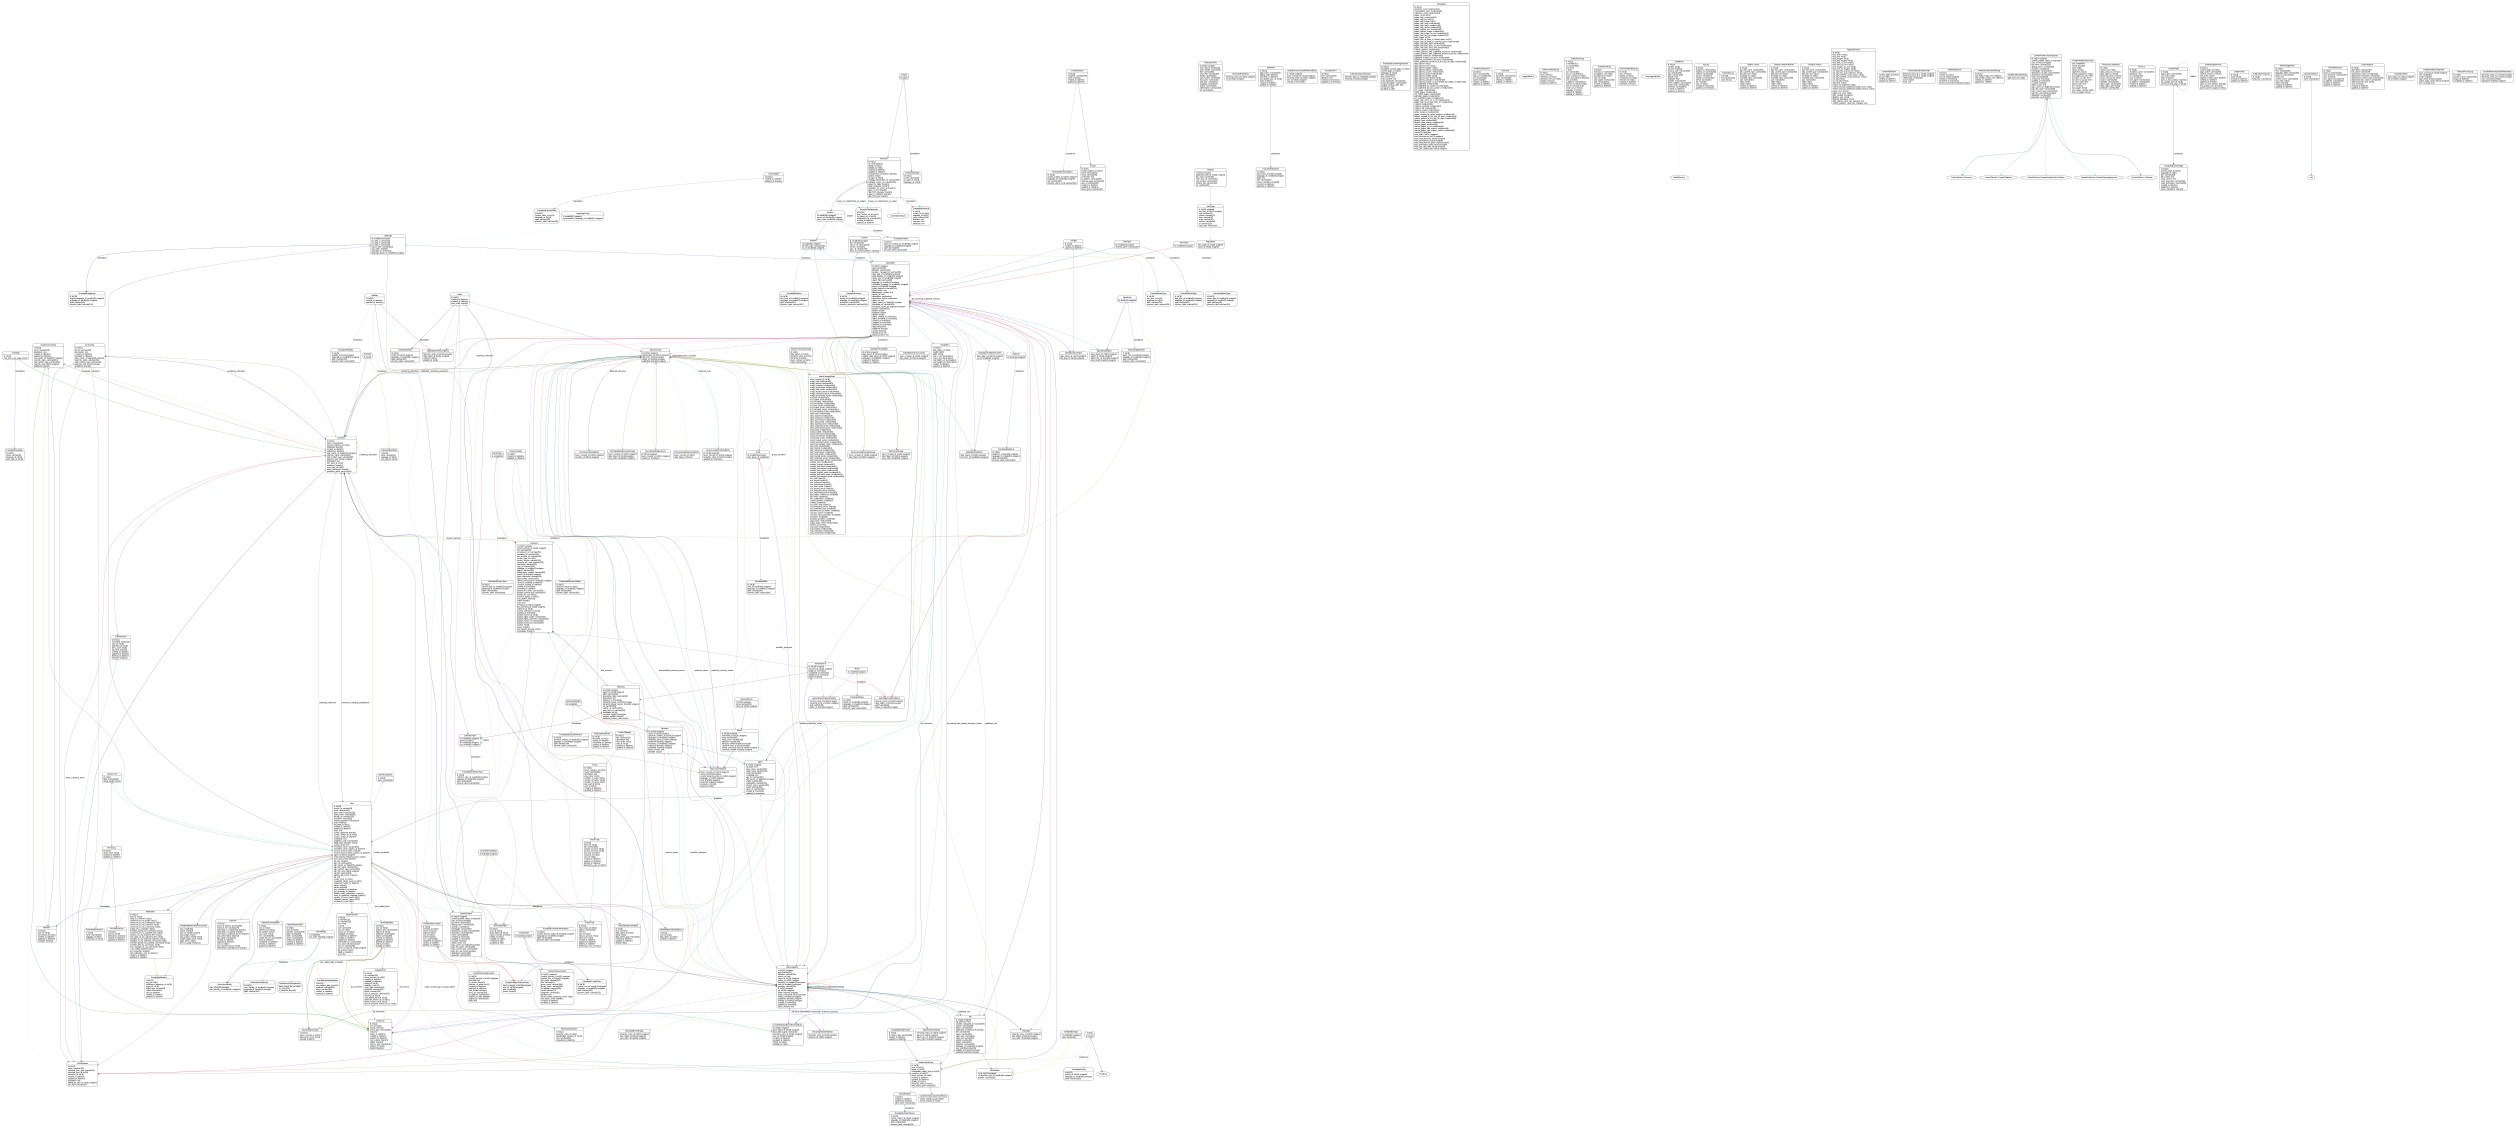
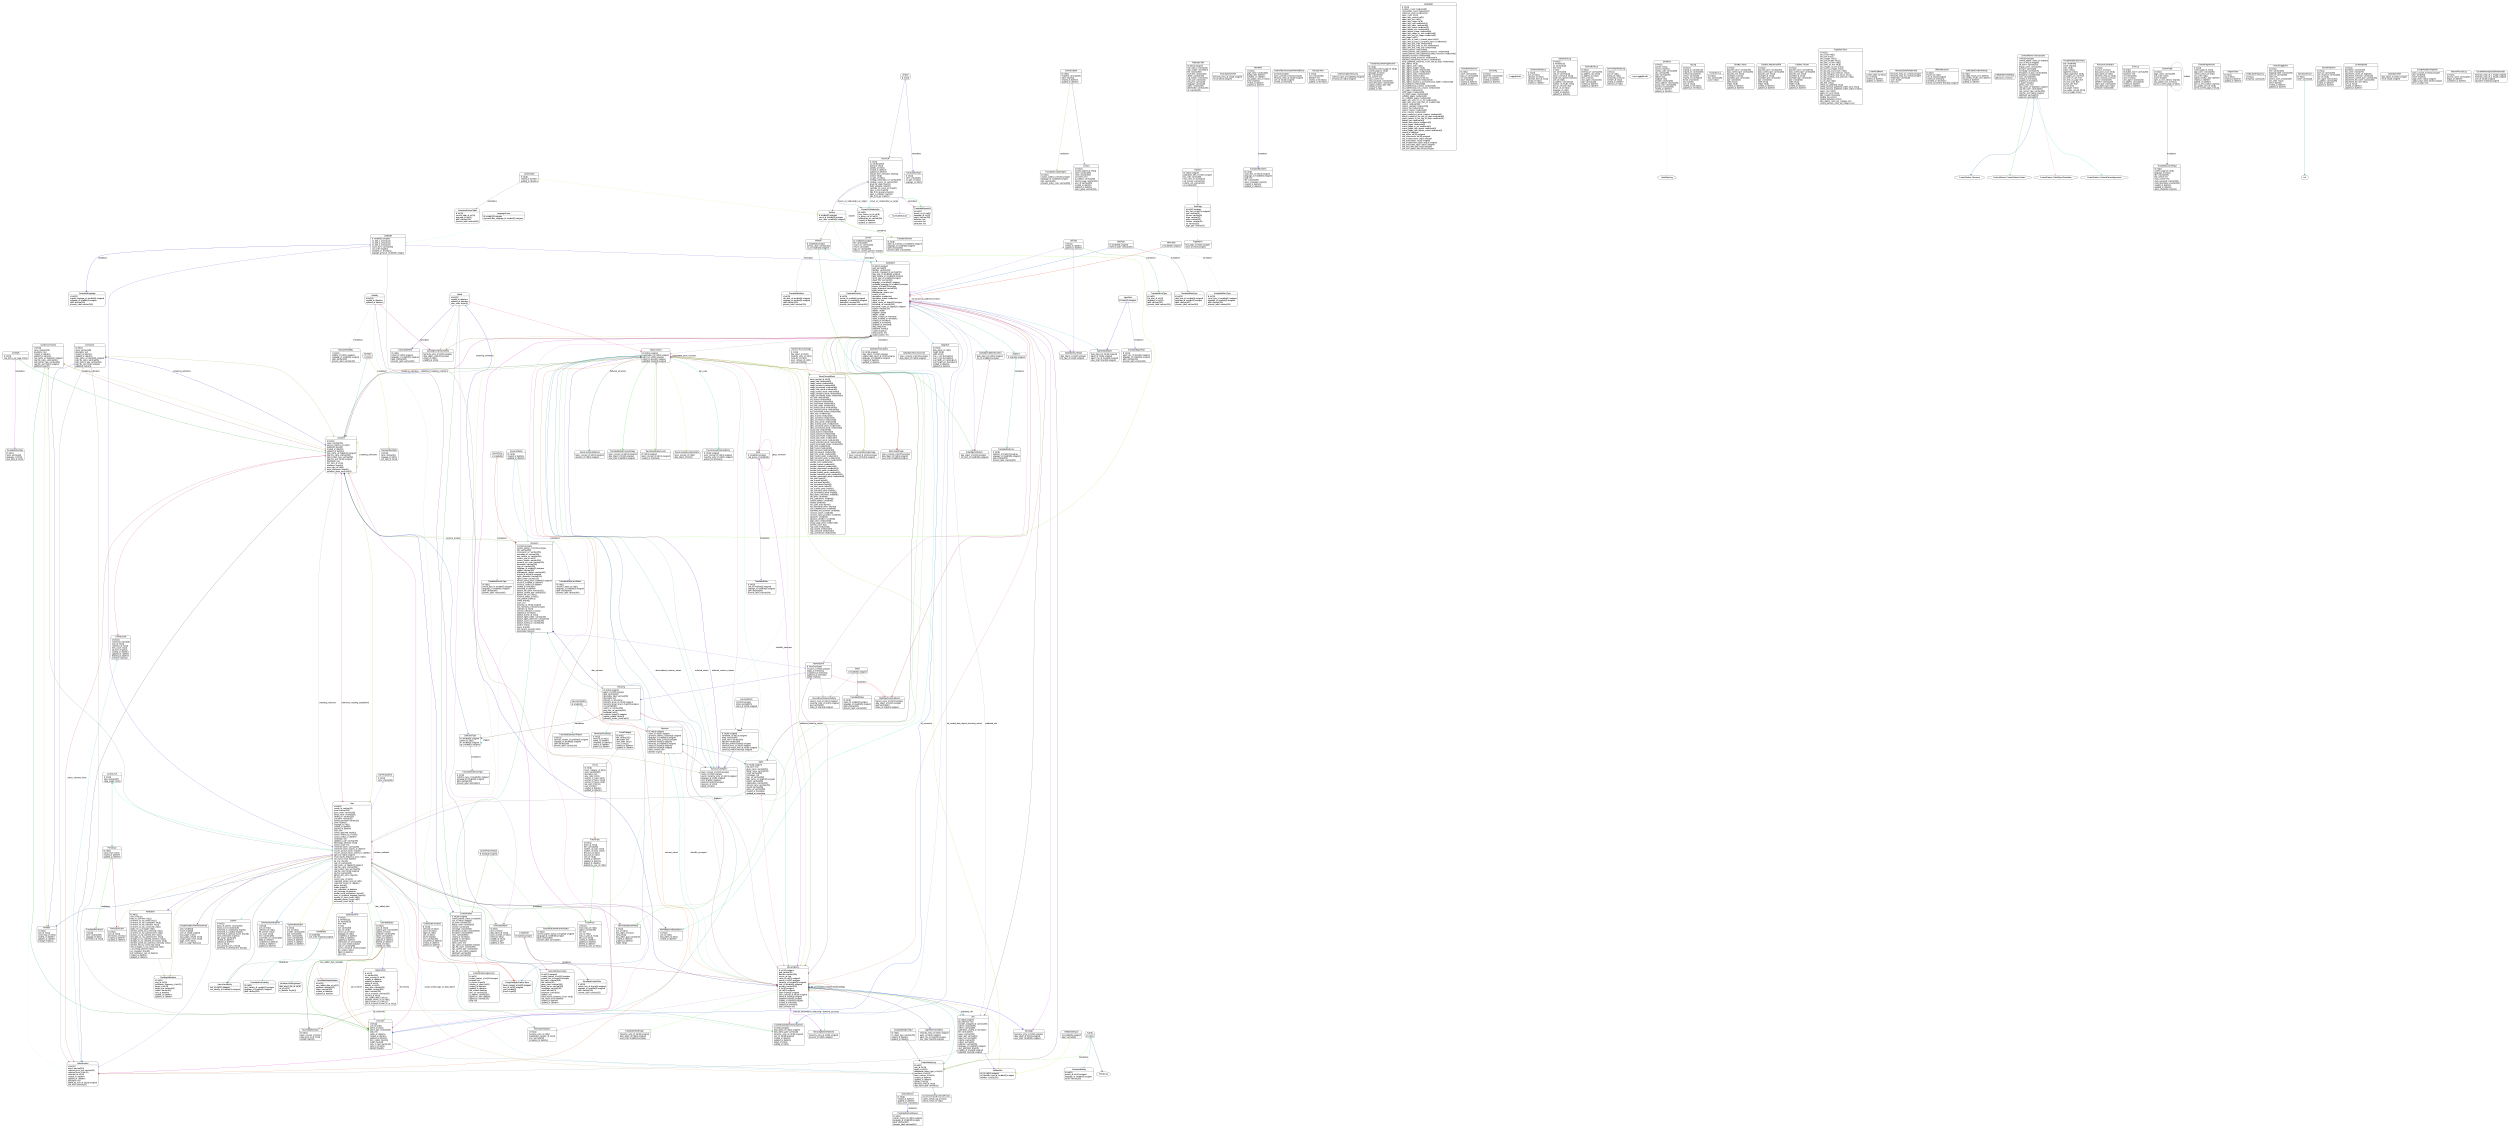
node "ContentPartner::ContentTableItem": label "ContentPartner::ContentTableItem" -> "ContentPartner::ContentPartnerContact"
node "ContentPartner::GoogleAnalyticsPartnerTaxon": label "ContentPartner::GoogleAnalyticsPartnerTaxon" -> "ContentPartner::DataObjectTranslation"
node "SpecialCollection::ContentPartnerAgreement": label "SpecialCollection::ContentPartnerAgreement" -> "ContentPartner::ContentPartnerAgreement"
node "ContentPartner::Collection": removed
edge "TaxonConcept" -- "TaxonConceptPreferredEntry": label "preferred_entry" -> "data_entry"
